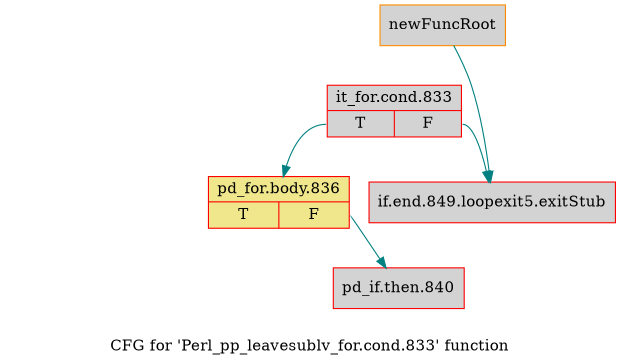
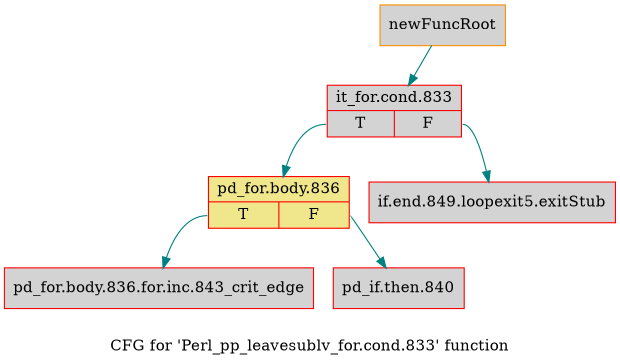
edge "newFuncRoot" -> "if.end.849.loopexit5.exitStub": now "newFuncRoot" -> "it_for.cond.833"
node "pd_for.body.836.for.inc.843_crit_edge": added
